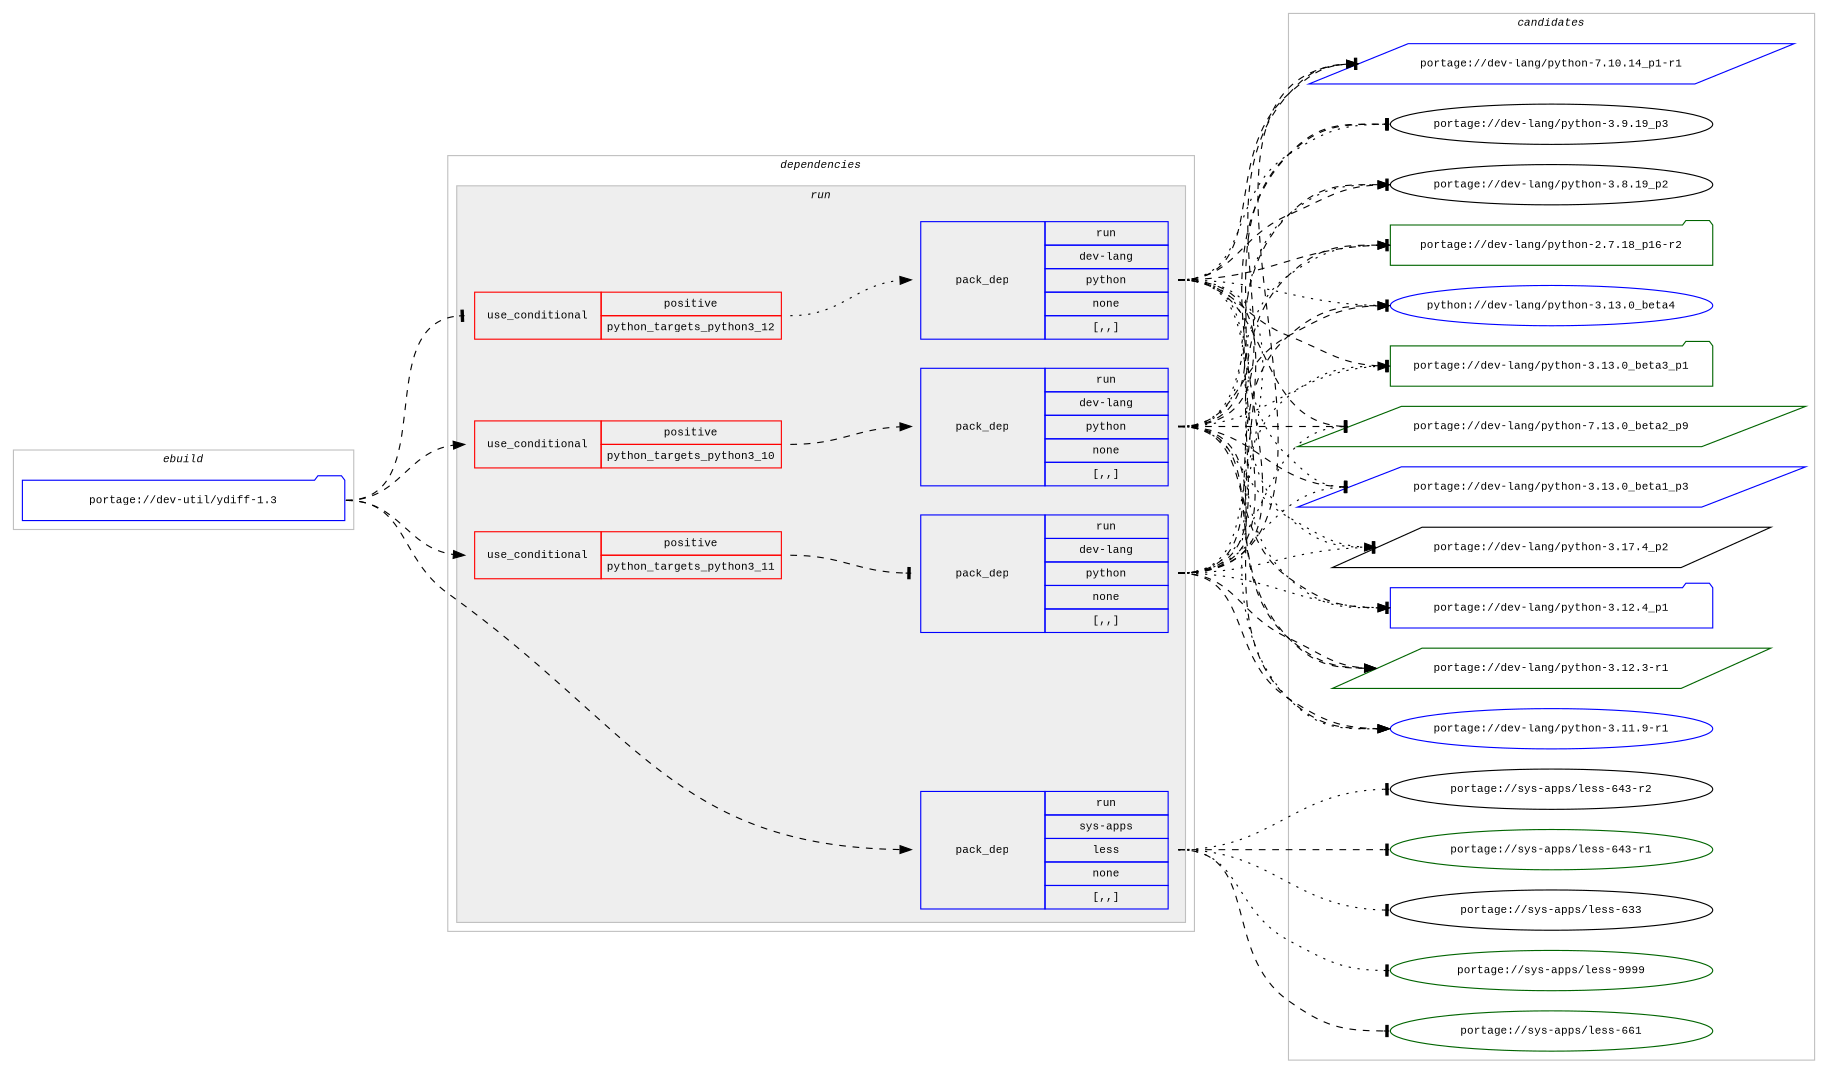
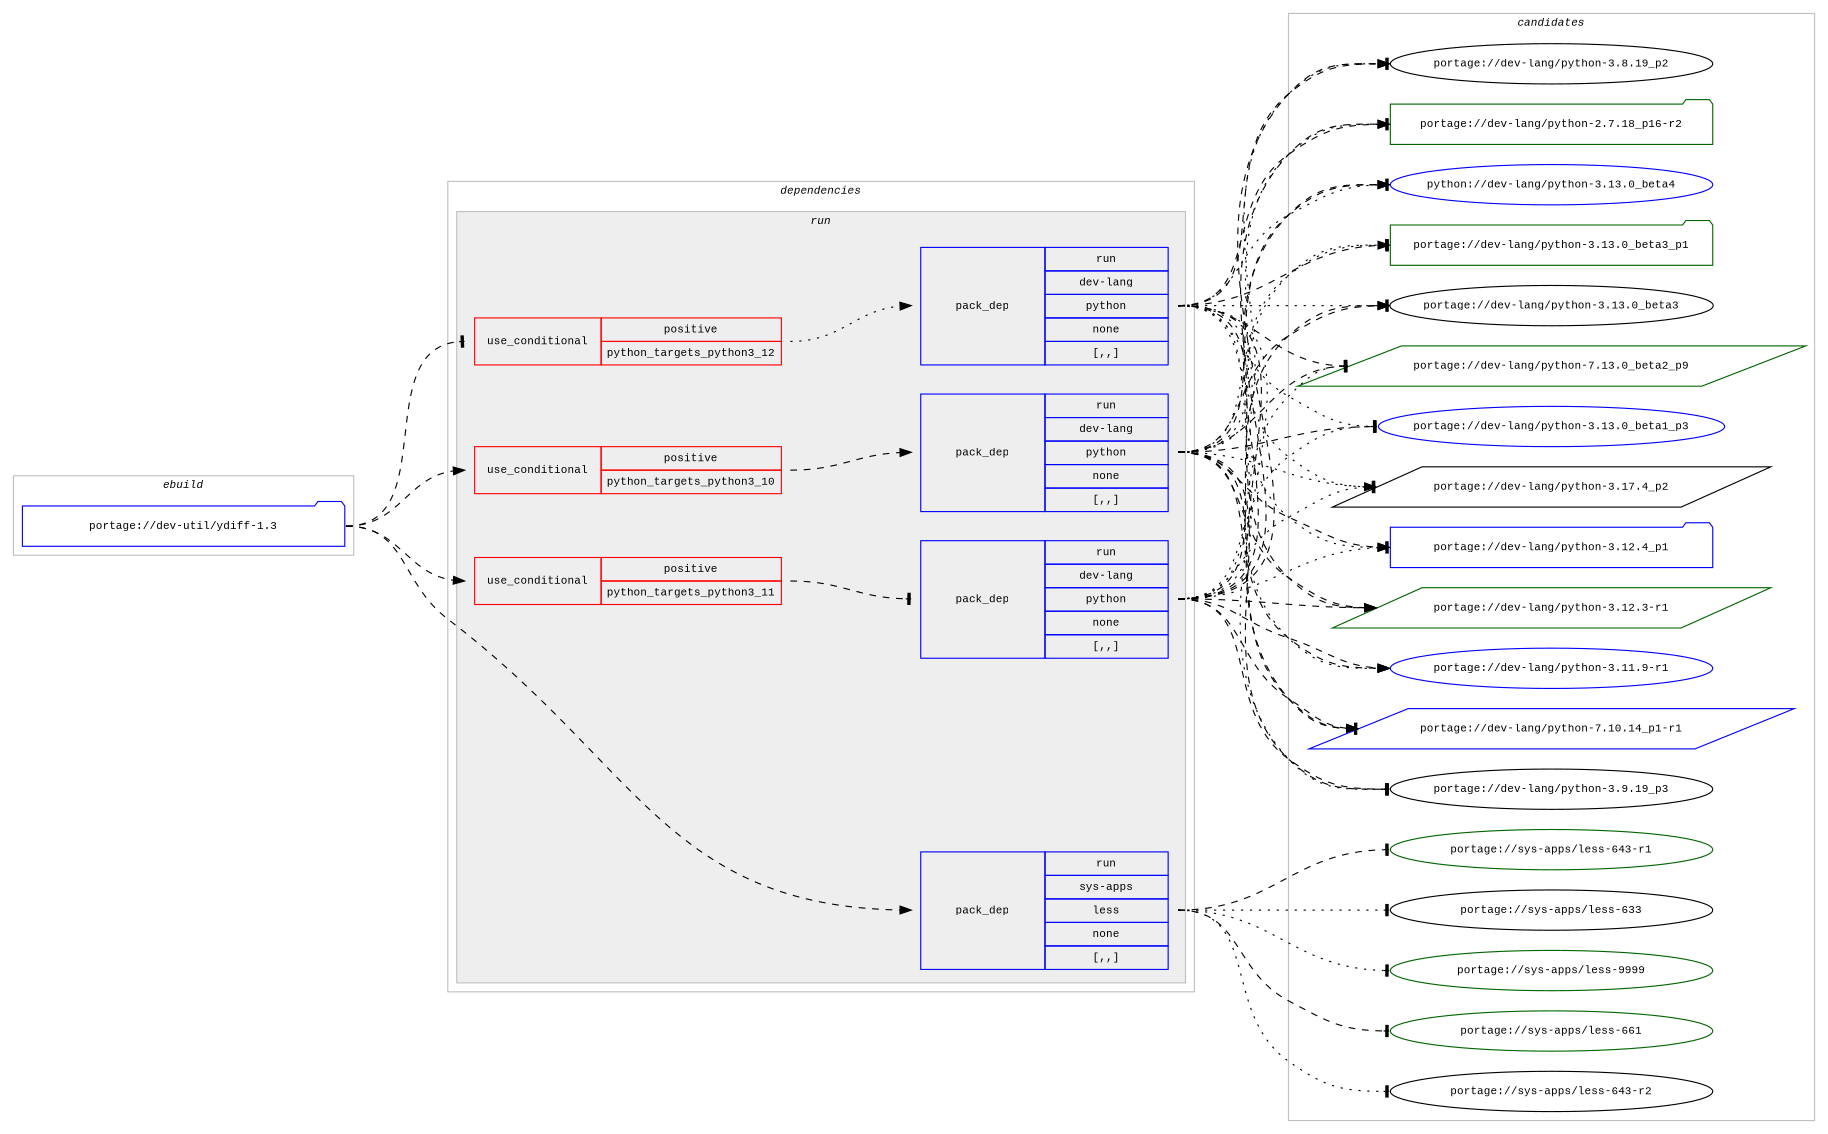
node "portage://dev-lang/python-3.13.0_beta3": added
node "portage://dev-lang/python-3.13.0_beta1_p3": shape parallelogram -> ellipse
